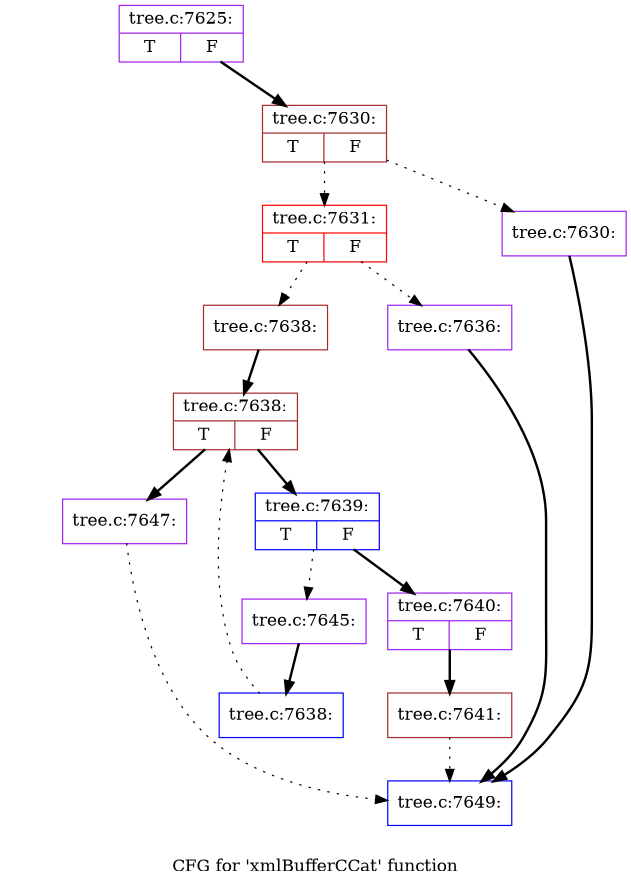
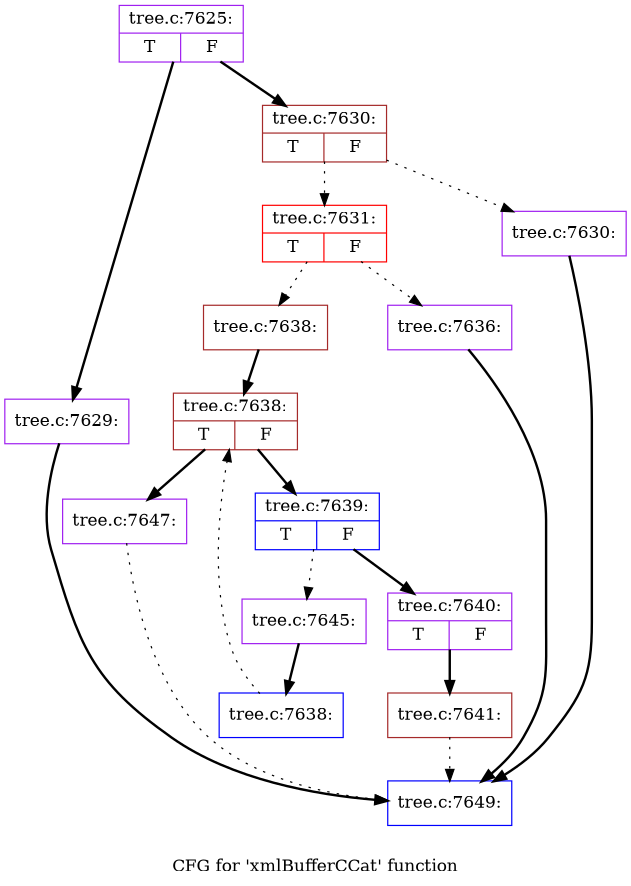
node "tree.c:7629:": added
